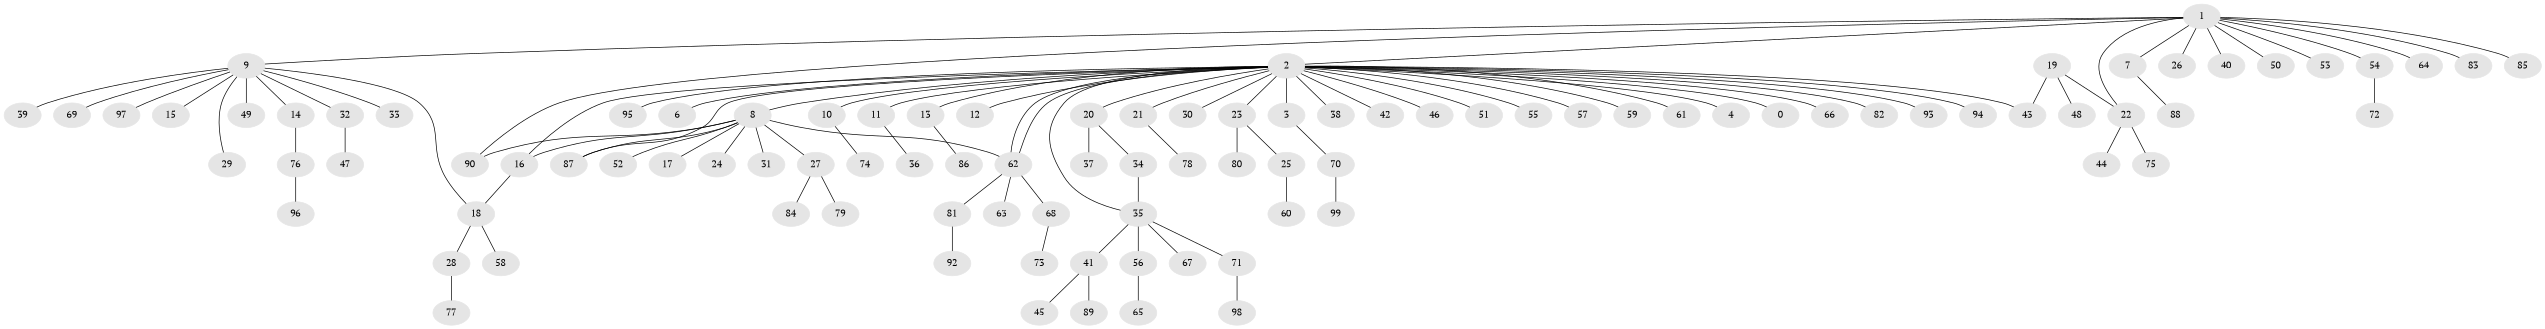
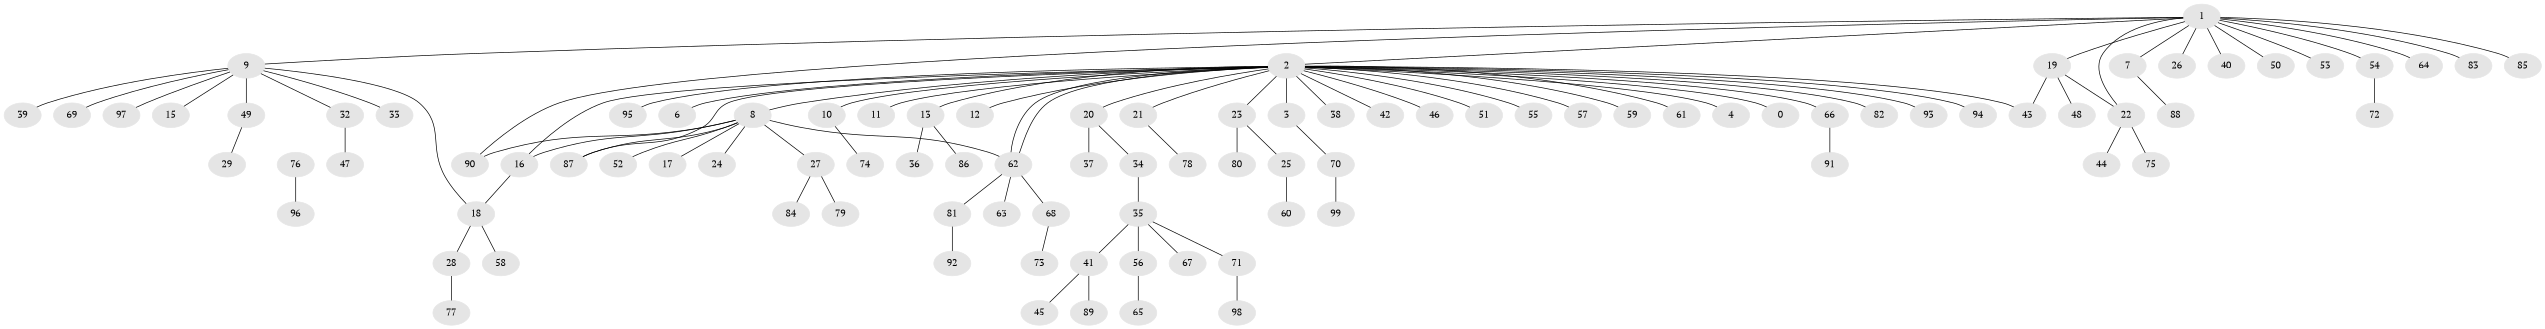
edge "1" -- "19": added
edge "2" -- "35": removed
edge "9" -- "29": now "49" -- "29"
node "14": removed
node "30": removed
edge "11" -- "36": now "13" -- "36"
node "31": removed
node "91": added
